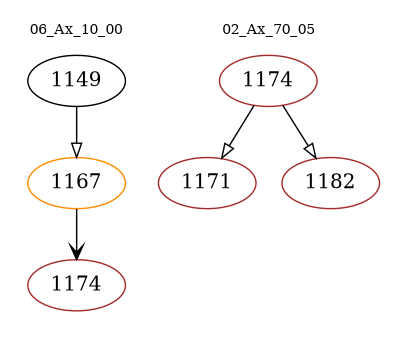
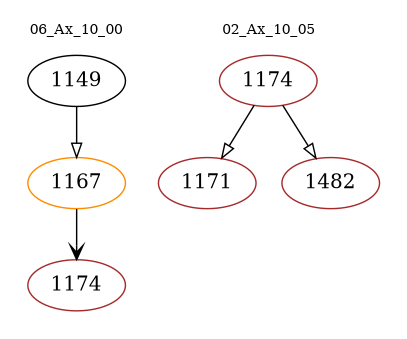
cluster "02_Ax_70_05": label "02_Ax_70_05" -> "02_Ax_10_05"
node "1182": label "1182" -> "1482"
